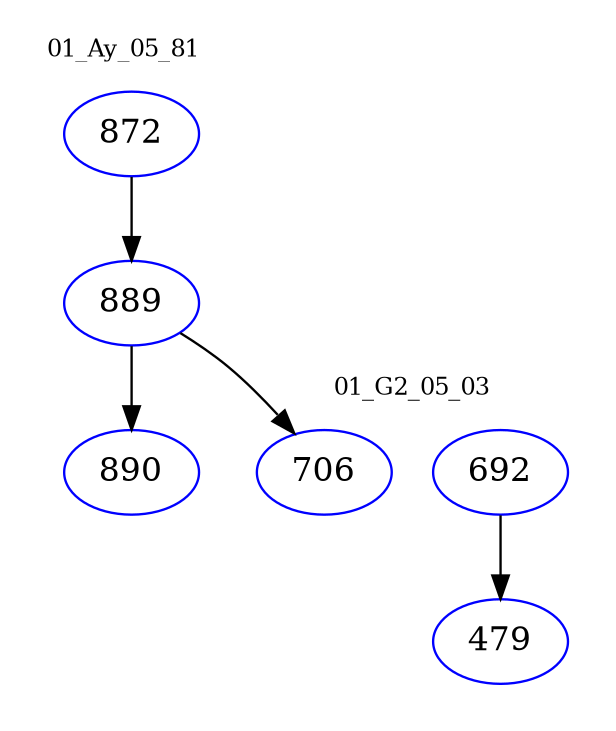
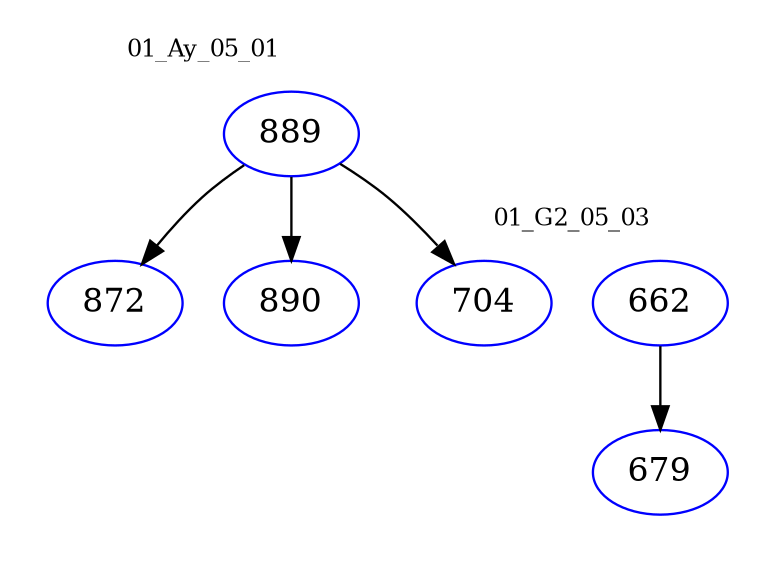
cluster "01_Ay_05_81": label "01_Ay_05_81" -> "01_Ay_05_01"
edge "872" -> "889": reversed
node "706": label "706" -> "704"
node "692": label "692" -> "662"
node "479": label "479" -> "679"
